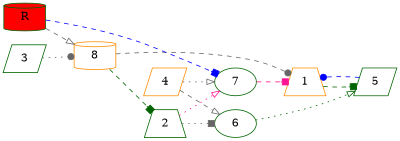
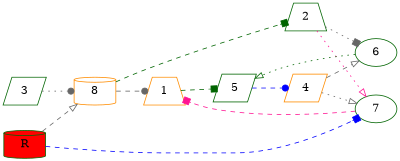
edge "5" -> "1": now "5" -> "4"
